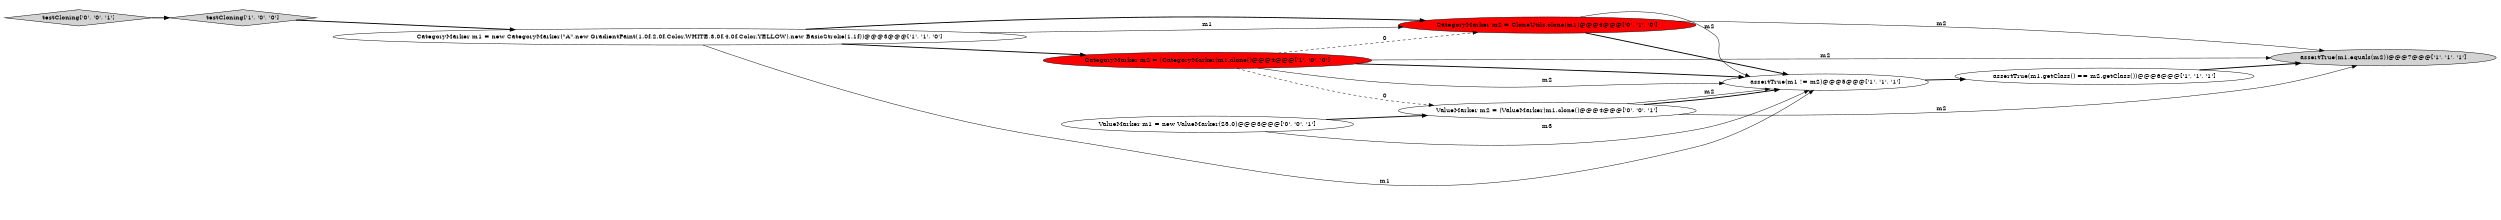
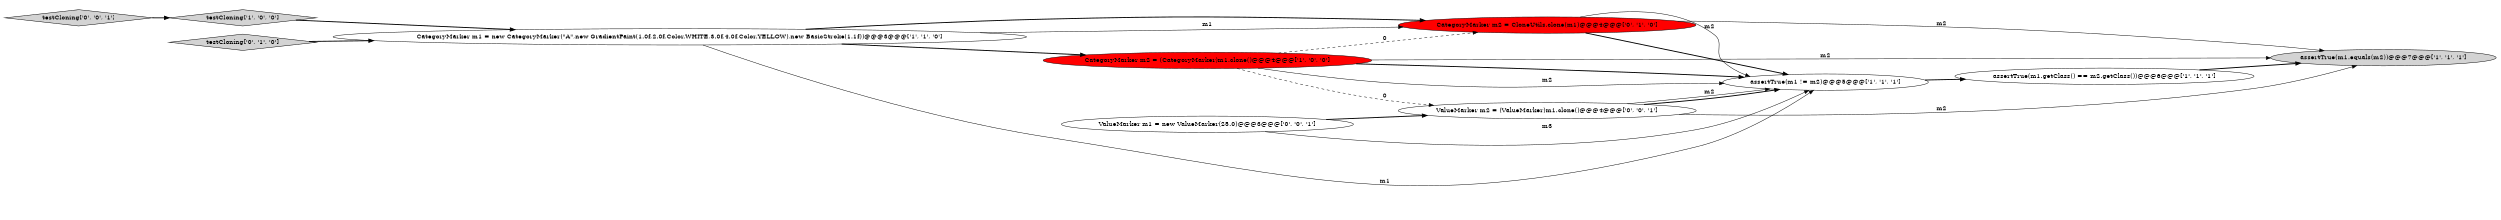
node "testCloning['0', '1', '0']": added
